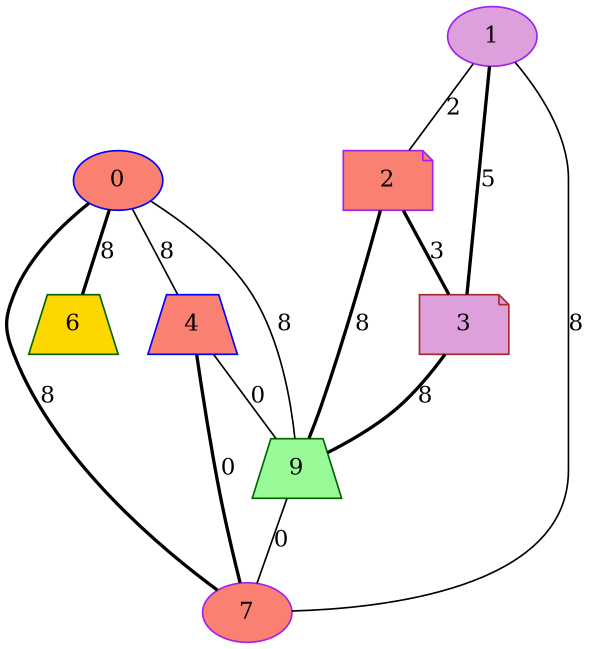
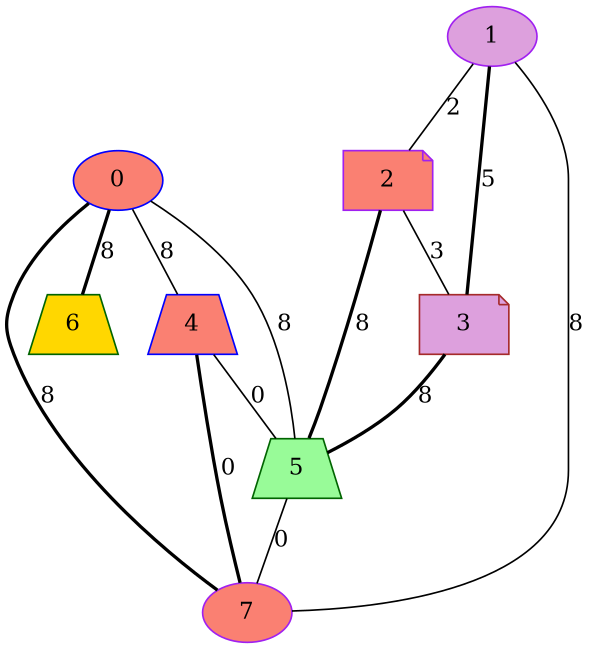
edge "2" -- "3": style bold -> solid
node "9": label "9" -> "5"
